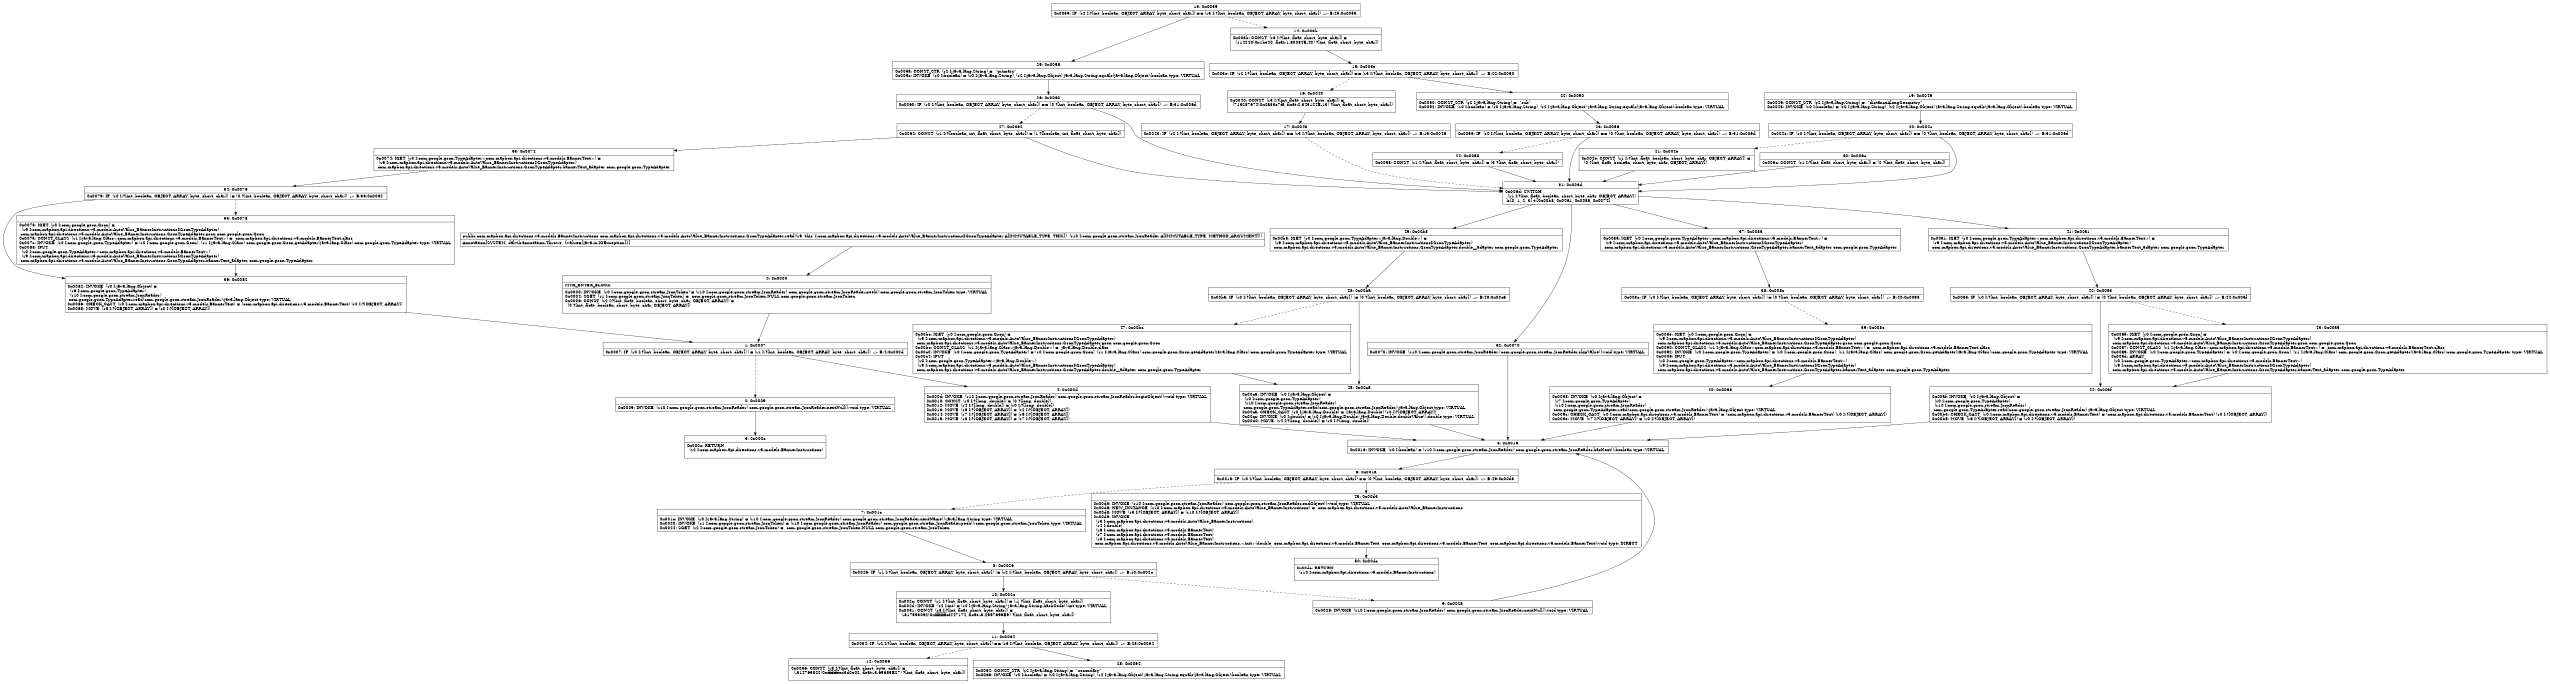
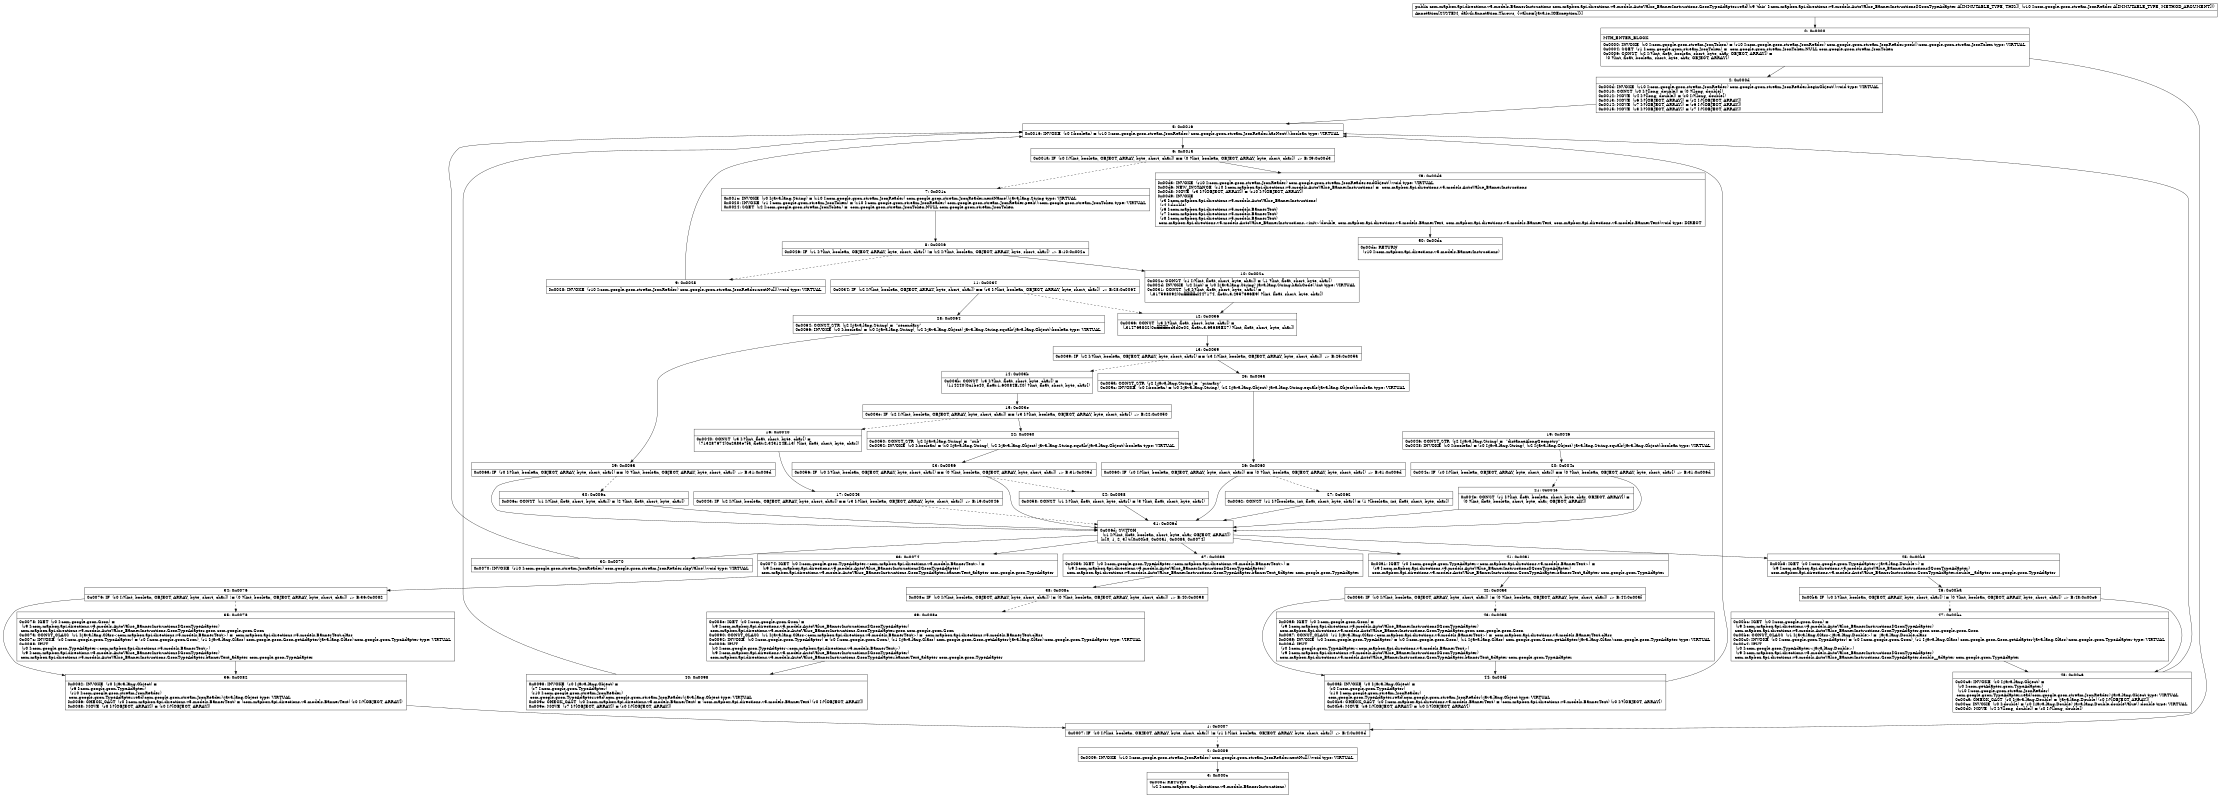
edge "27: 0x0062" -> "33: 0x0074": now "31: 0x006d" -> "33: 0x0074"
edge "12: 0x0036" -> "13: 0x0039": added
node "43: 0x00a5": text "0x00ad: ARRAY" -> "0x00ad: IPUT"
edge "1: 0x0007" -> "4: 0x000d": now "0: 0x0000" -> "4: 0x000d"
node "48: 0x00c6": text "(r0 I:com.google.gson.TypeAdapter)" -> "(r0 I:com.getAdapter.gson.TypeAdapter)"
node "29: 0x006a": added
edge "10: 0x002c" -> "11: 0x0034": now "10: 0x002c" -> "12: 0x0036"
